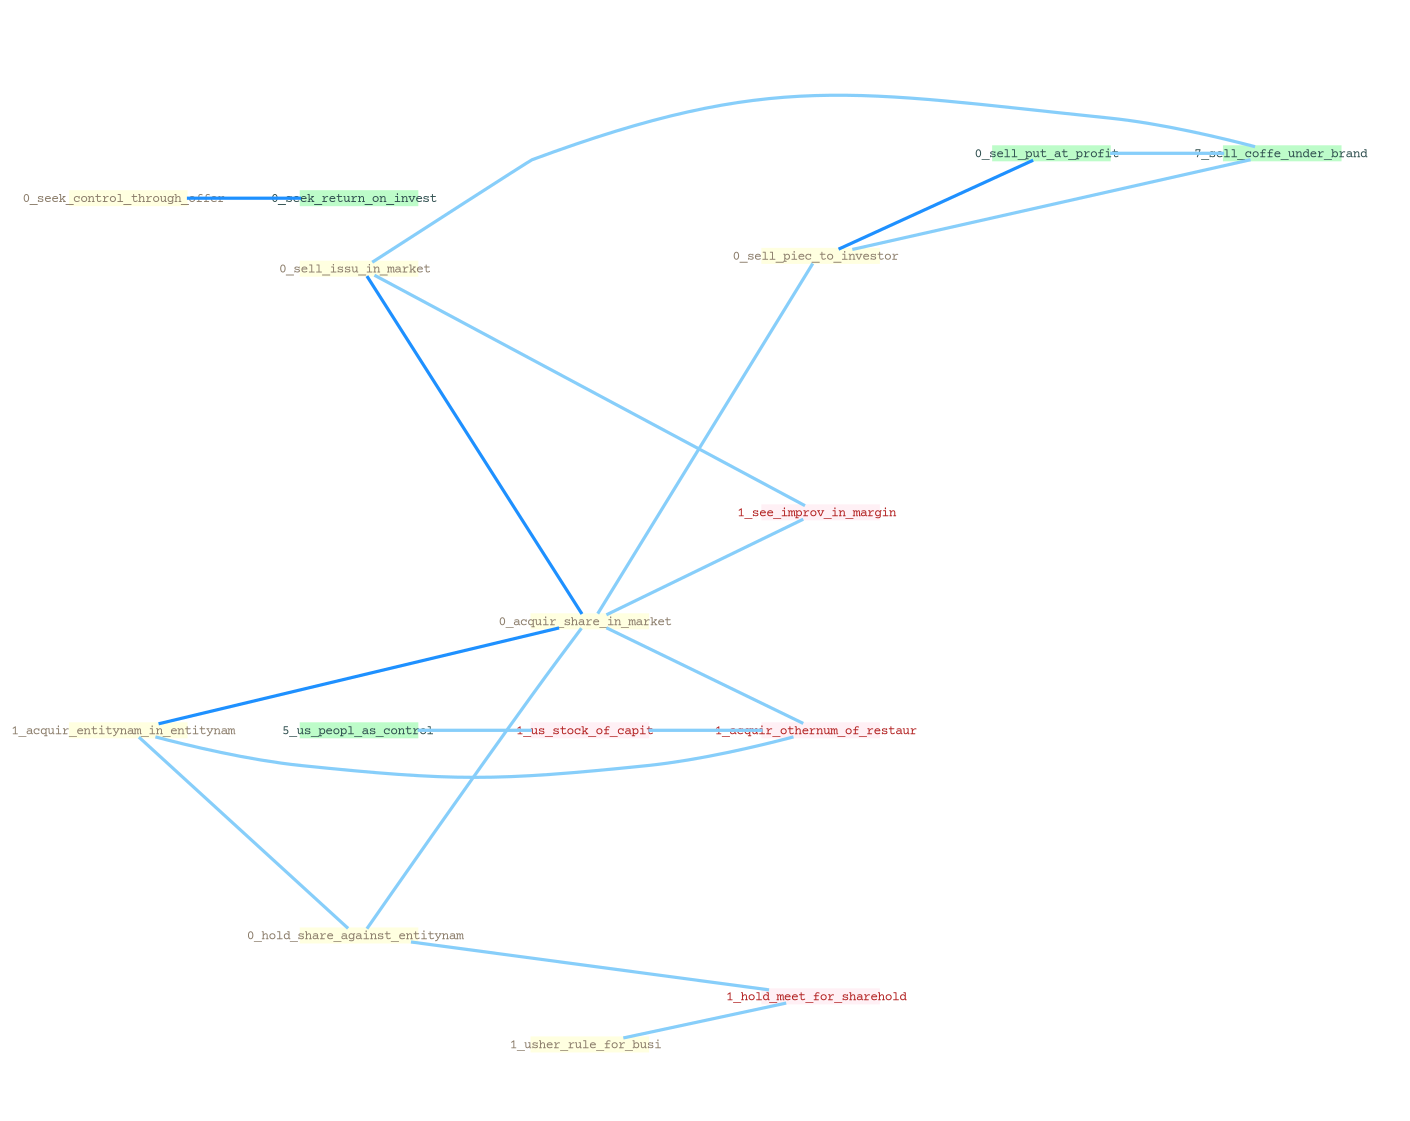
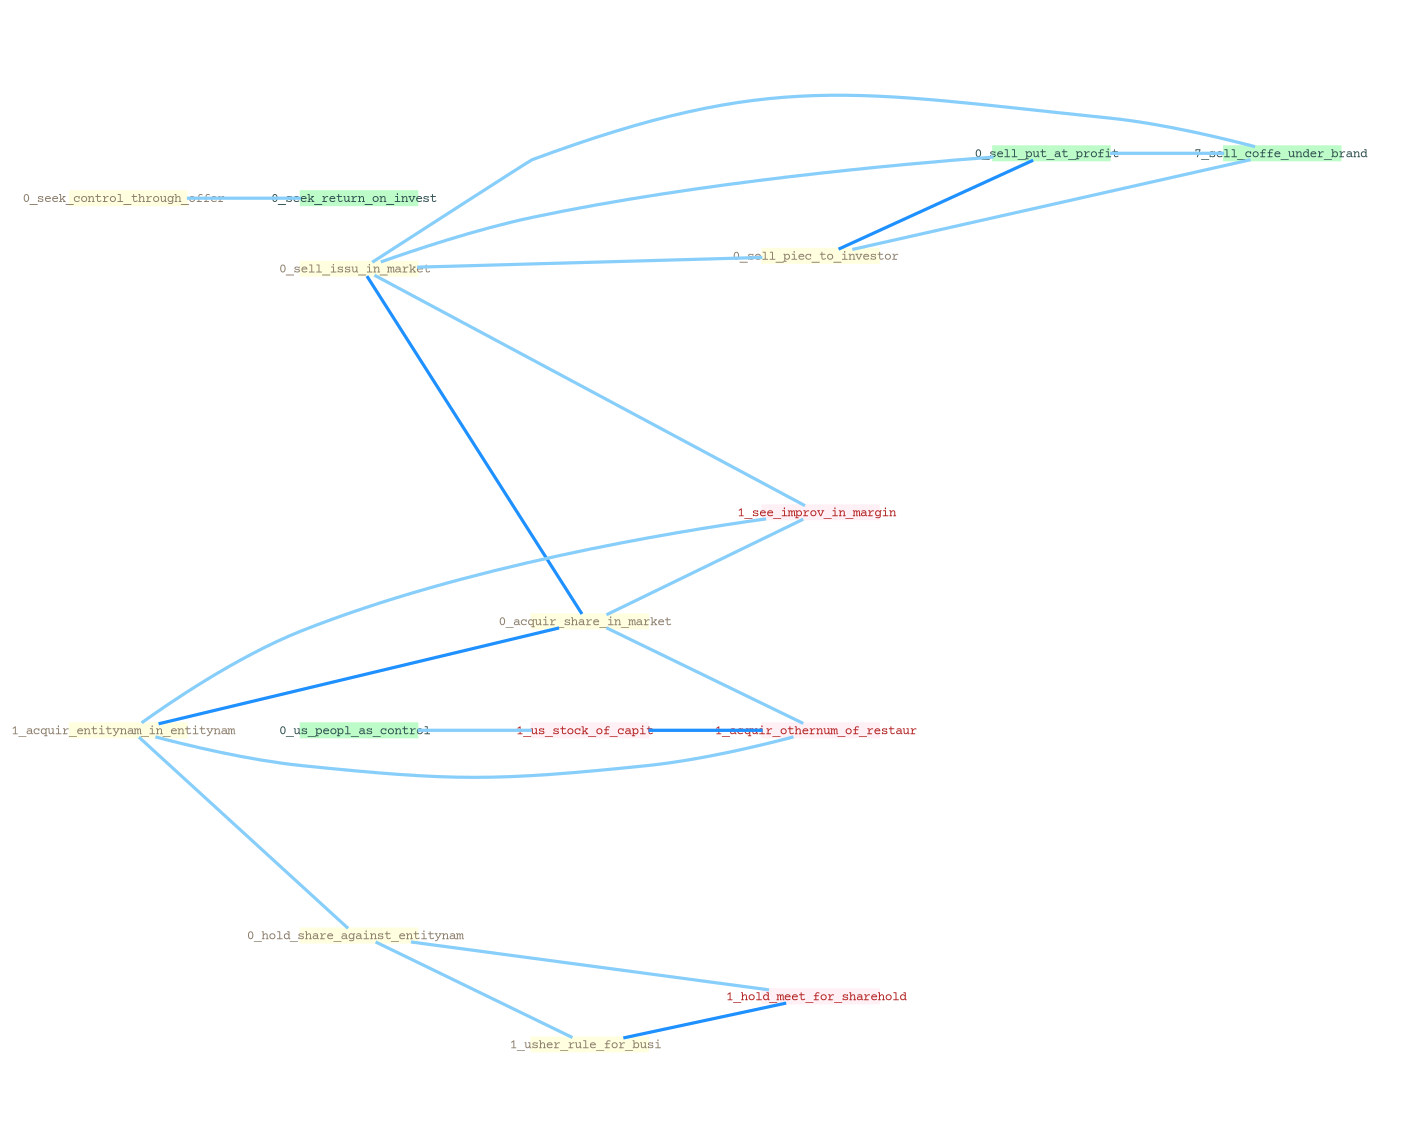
edge "0_sell_put_at_profit" -- "0_sell_issu_in_market": added
edge "0_seek_control_through_offer" -- "0_seek_return_on_invest": color #1e90ff -> #87cefa
edge "0_sell_piec_to_investor" -- "0_acquir_share_in_market": now "0_sell_piec_to_investor" -- "0_sell_issu_in_market"
edge "1_see_improv_in_margin" -- "1_acquir_entitynam_in_entitynam": added
node "5_us_peopl_as_control": label "5_us_peopl_as_control" -> "0_us_peopl_as_control"
edge "1_us_stock_of_capit" -- "1_acquir_othernum_of_restaur": color #87cefa -> #1e90ff
edge "0_acquir_share_in_market" -- "0_hold_share_against_entitynam": now "1_usher_rule_for_busi" -- "0_hold_share_against_entitynam"
edge "1_hold_meet_for_sharehold" -- "1_usher_rule_for_busi": color #87cefa -> #1e90ff
